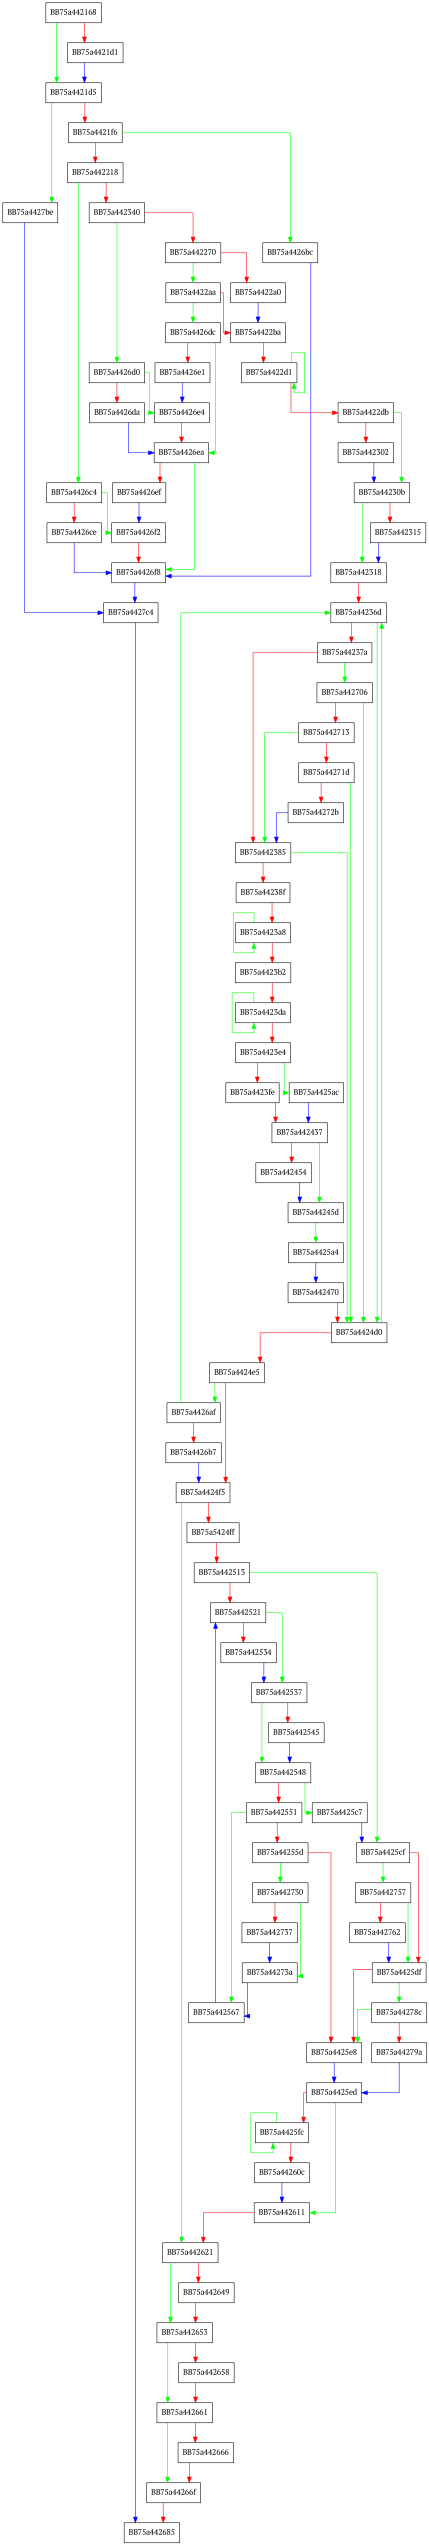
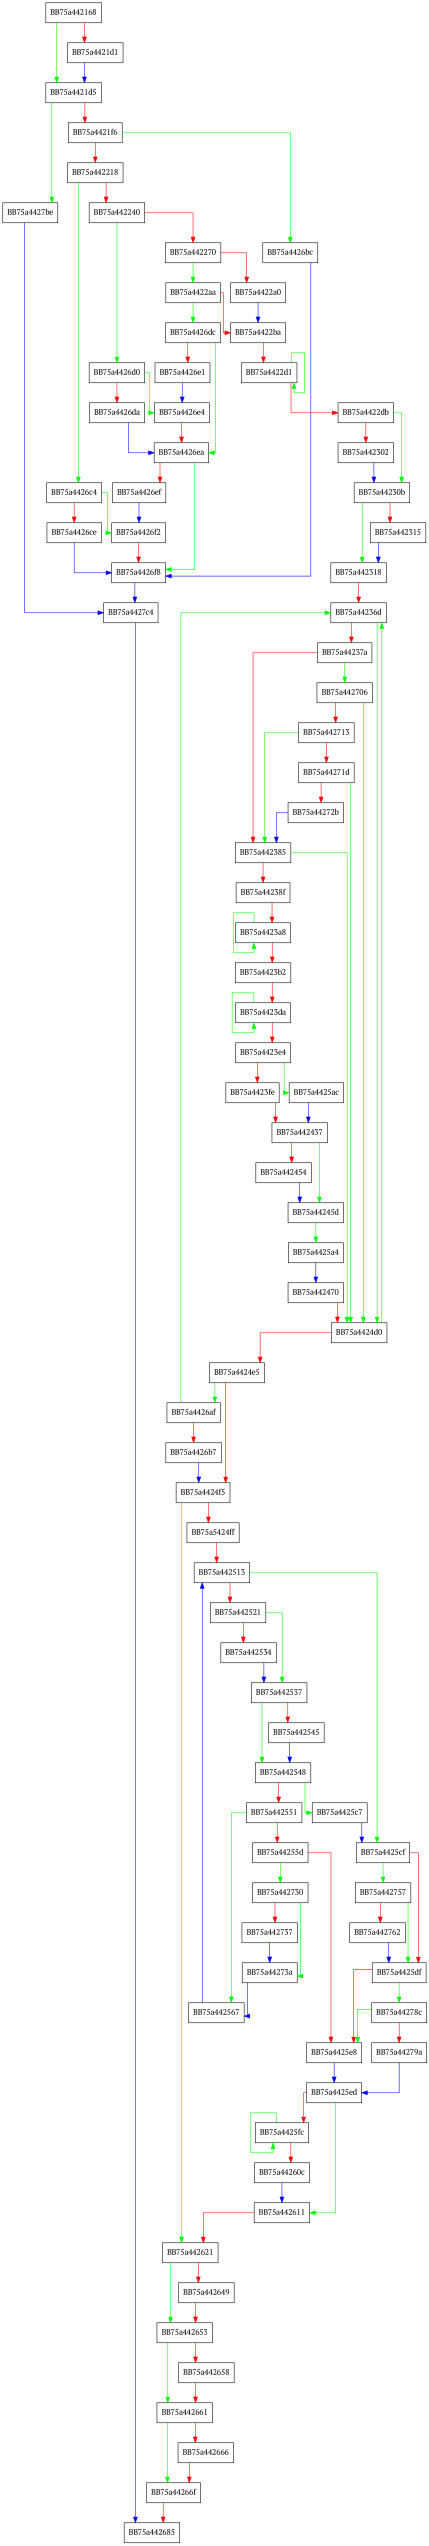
node "BB75a442340": label "BB75a442340" -> "BB75a442240"
edge "BB75a442567" -> "BB75a442521": now "BB75a442567" -> "BB75a442513"
